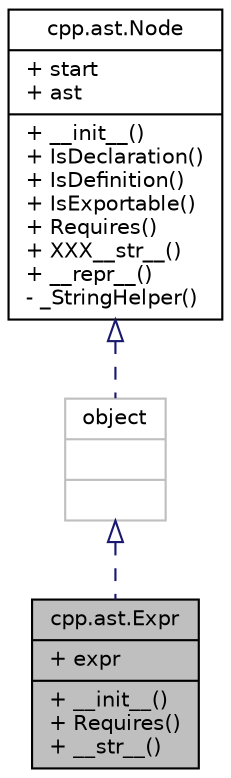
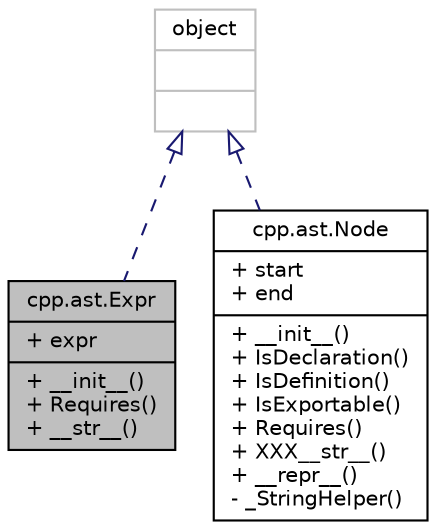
node "cpp.ast.Node": text "+ ast" -> "+ end"
edge "object" -> "cpp.ast.Node": reversed
